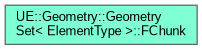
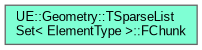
node "UE::Geometry::Geometry Set< ElementType >::FChunk": label "UE::Geometry::Geometry Set< ElementType >::FChunk" -> "UE::Geometry::TSparseList Set< ElementType >::FChunk"
